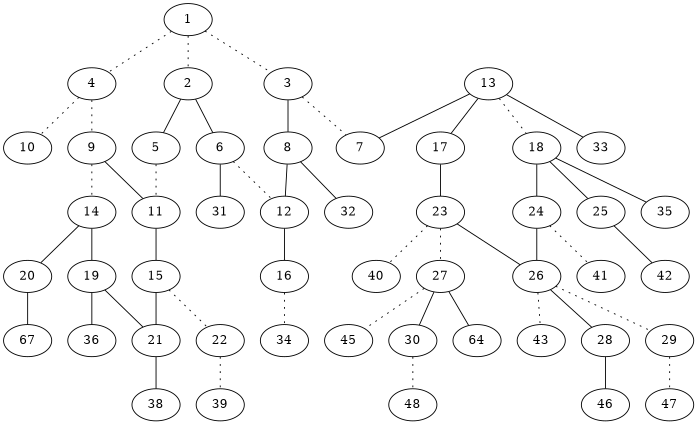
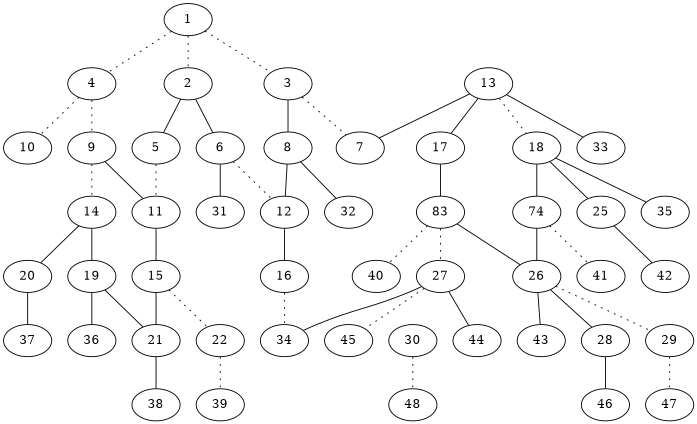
node "23": label "23" -> "83"
node "24": label "24" -> "74"
edge "27" -- "30": now "27" -- "34"
edge "26" -- "43": style dotted -> solid
node "67": label "67" -> "37"
node "64": label "64" -> "44"
